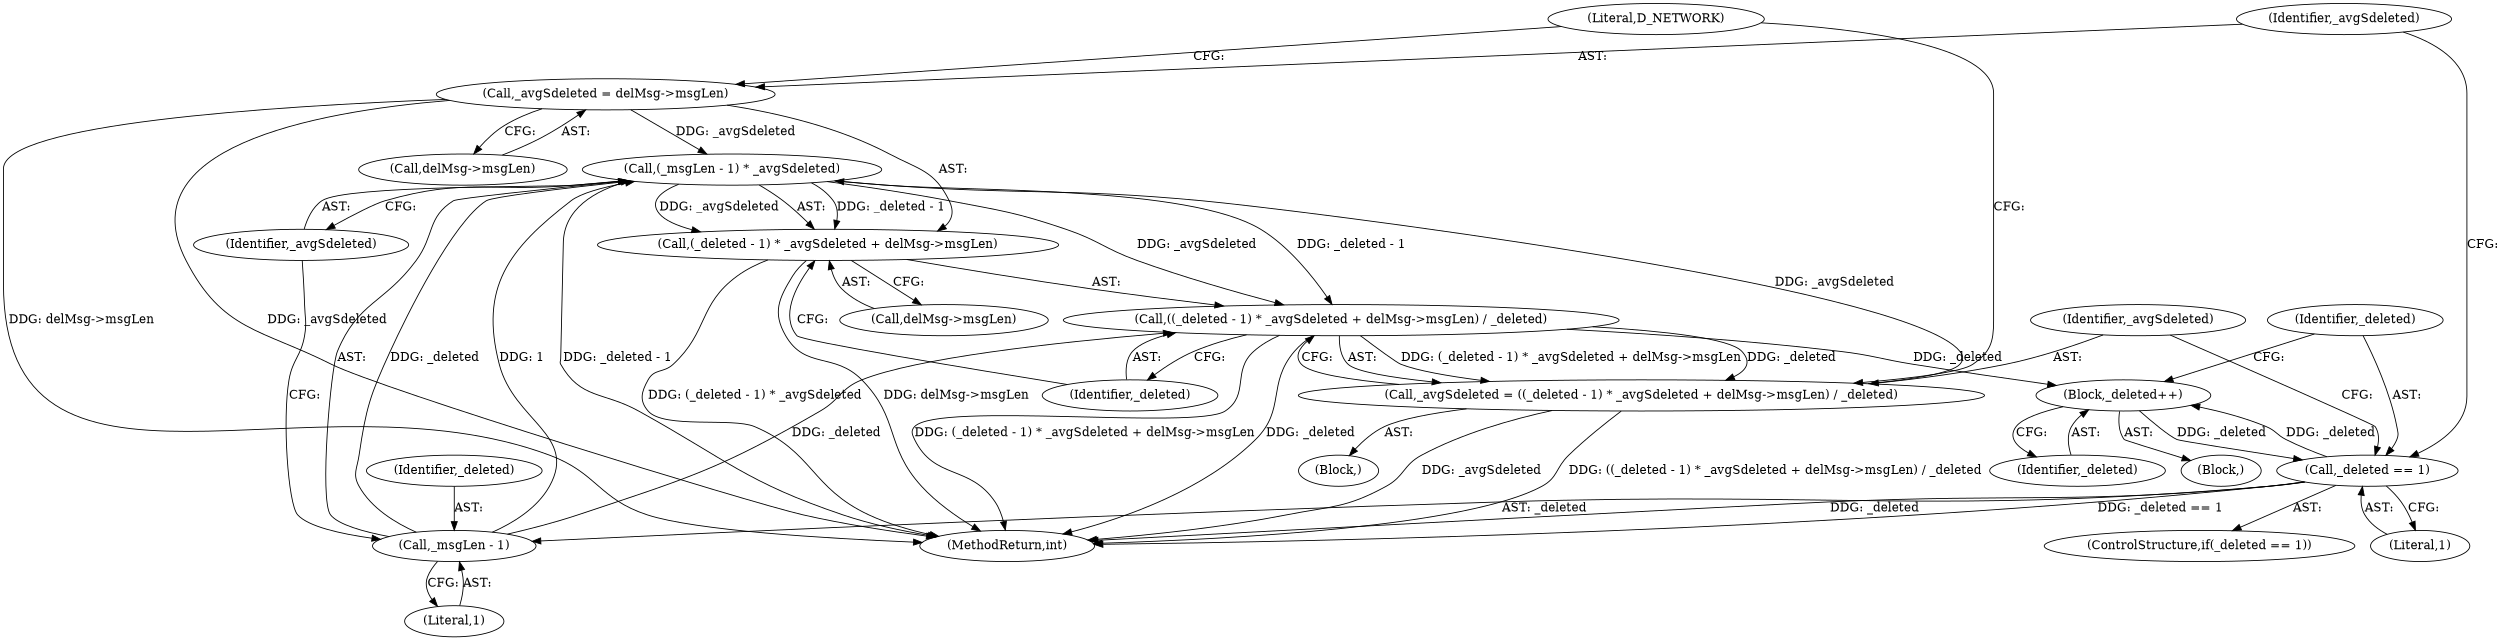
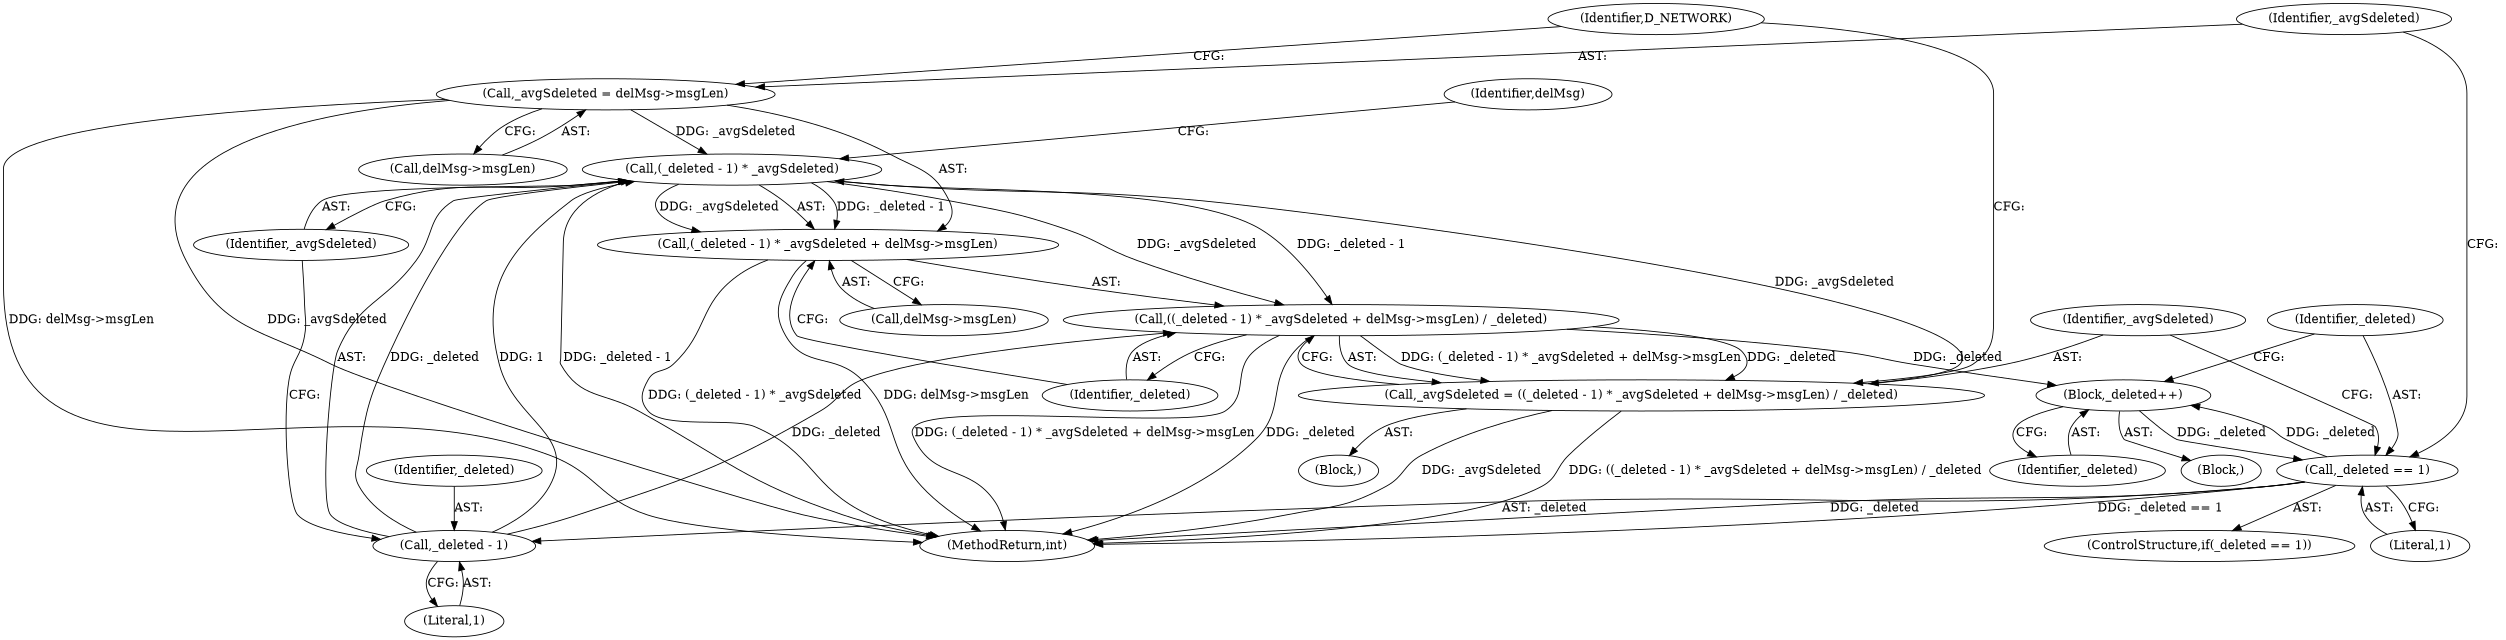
node "(Literal,D_NETWORK)": label "(Literal,D_NETWORK)" -> "(Identifier,D_NETWORK)"
node "(Identifier,delMsg)": added
node "(Call,(_msgLen - 1) * _avgSdeleted)": label "(Call,(_msgLen - 1) * _avgSdeleted)" -> "(Call,(_deleted - 1) * _avgSdeleted)"
node "(Call,_msgLen - 1)": label "(Call,_msgLen - 1)" -> "(Call,_deleted - 1)"
